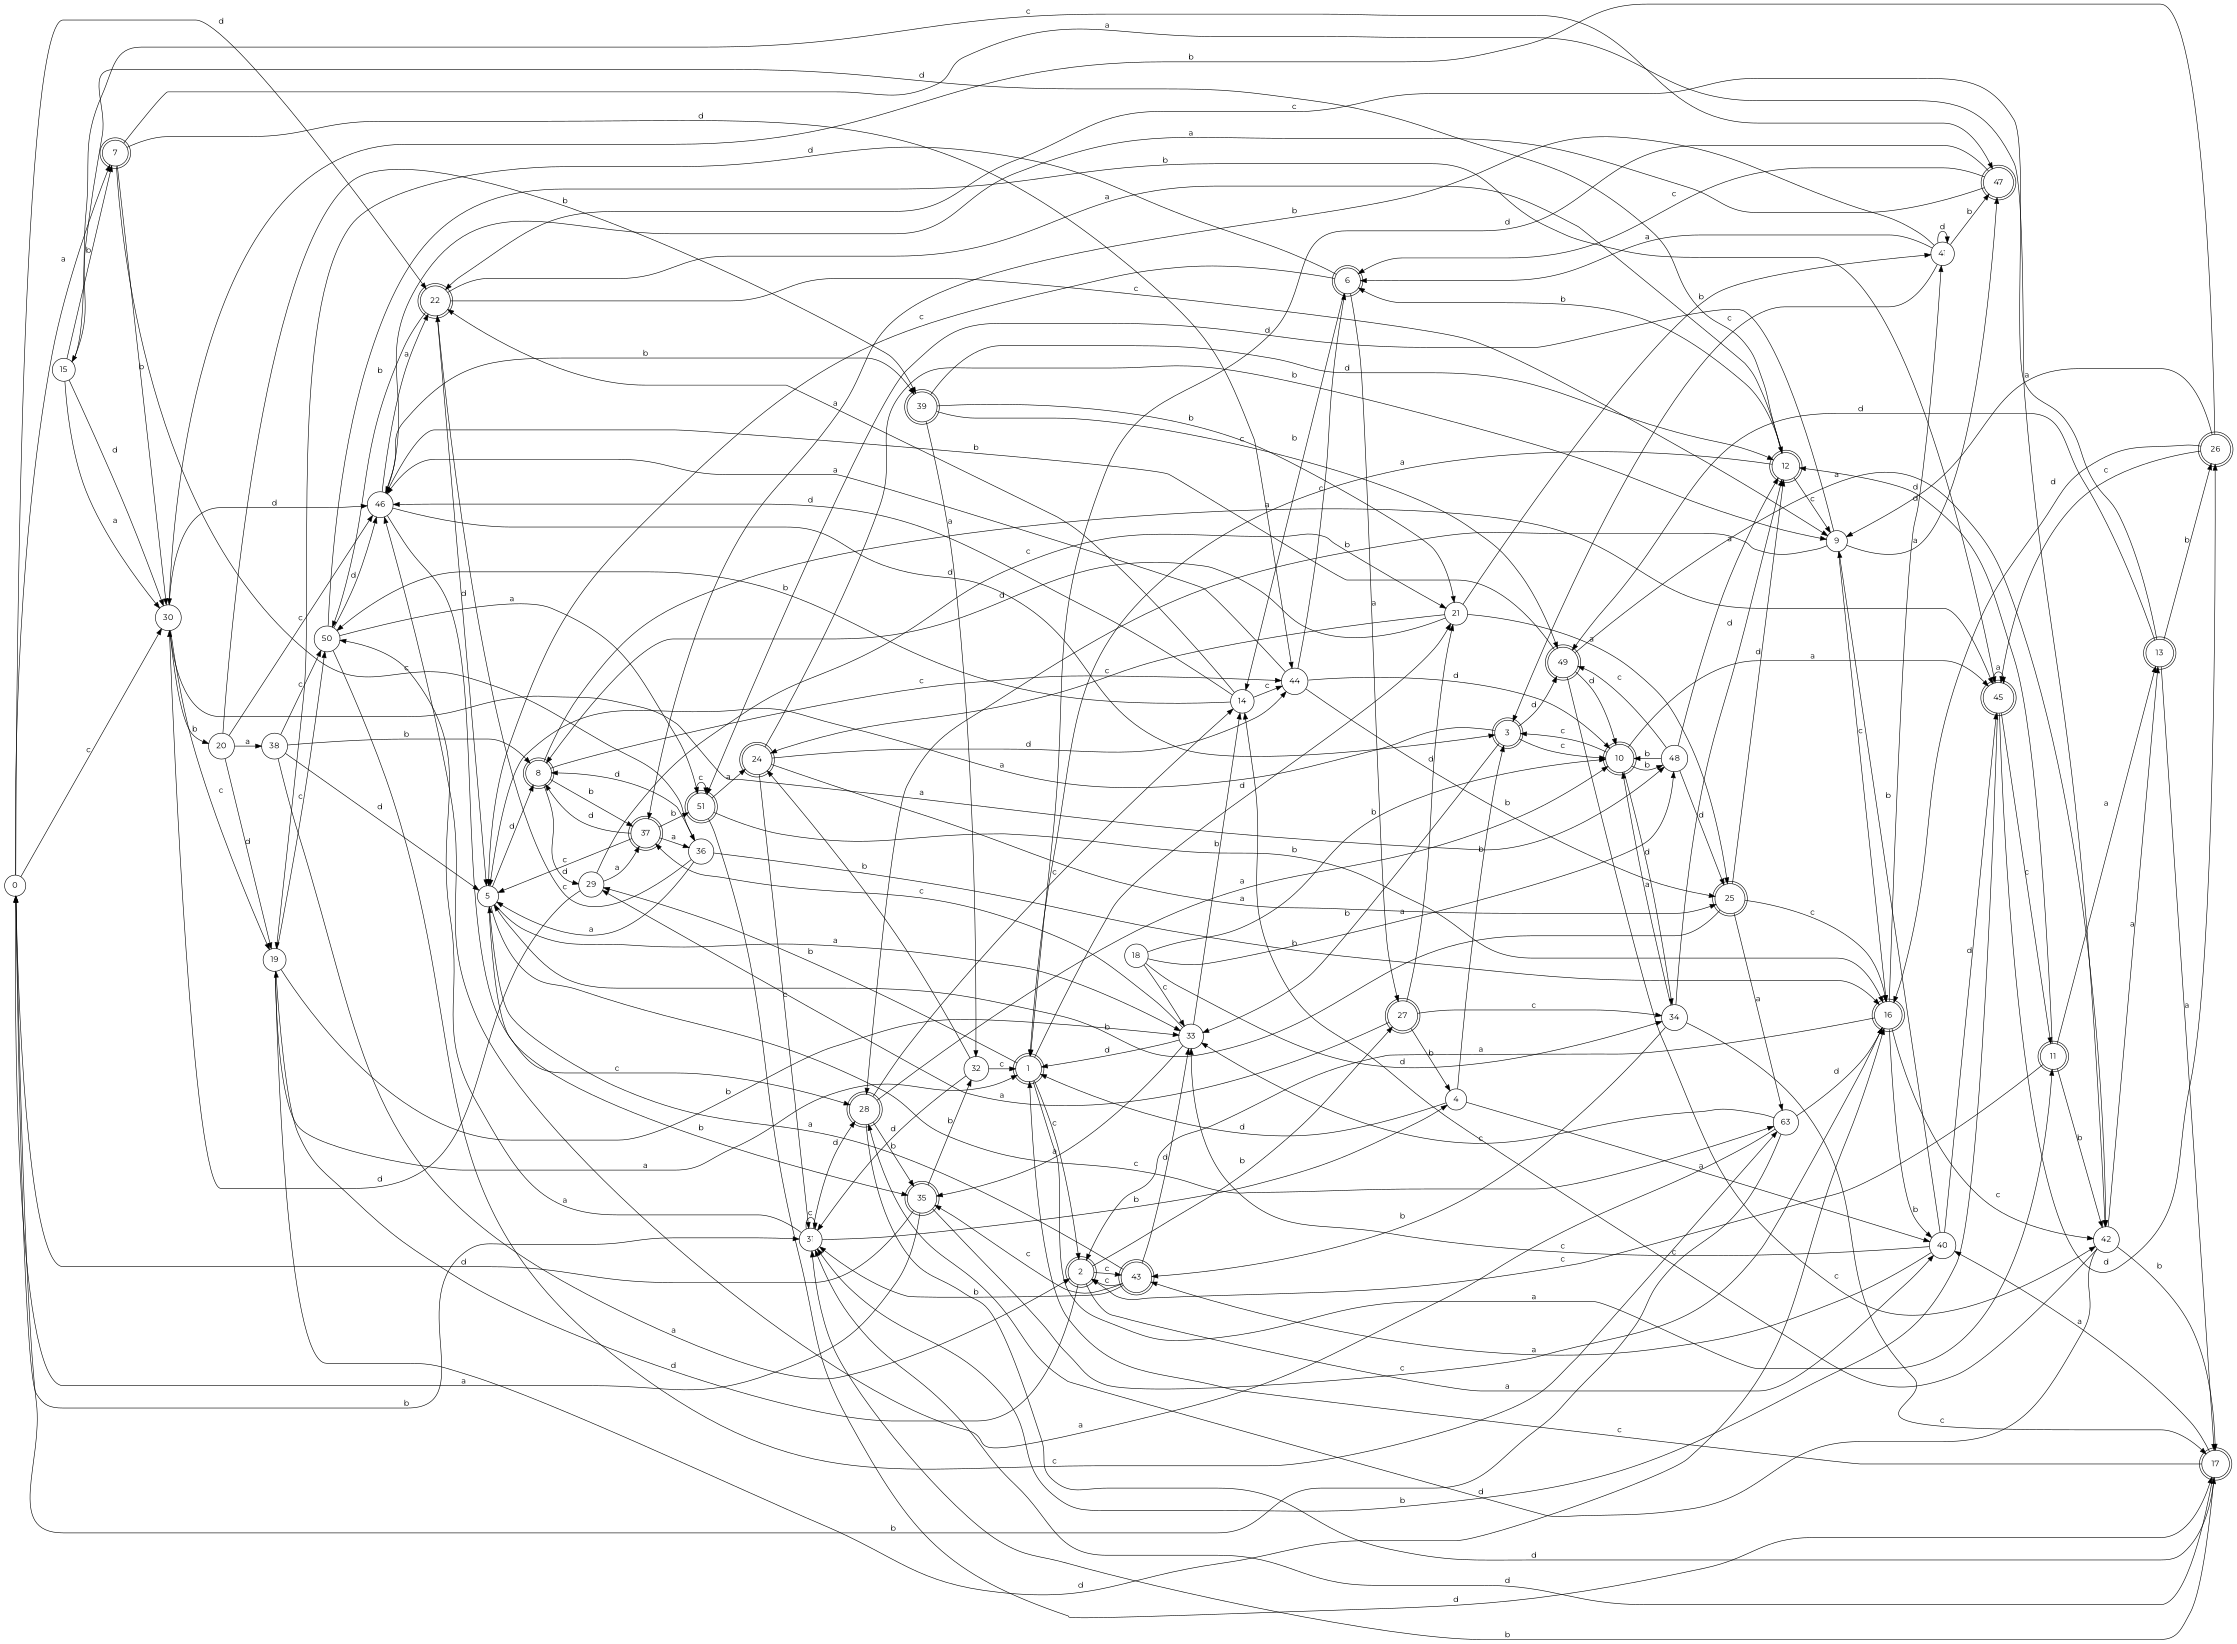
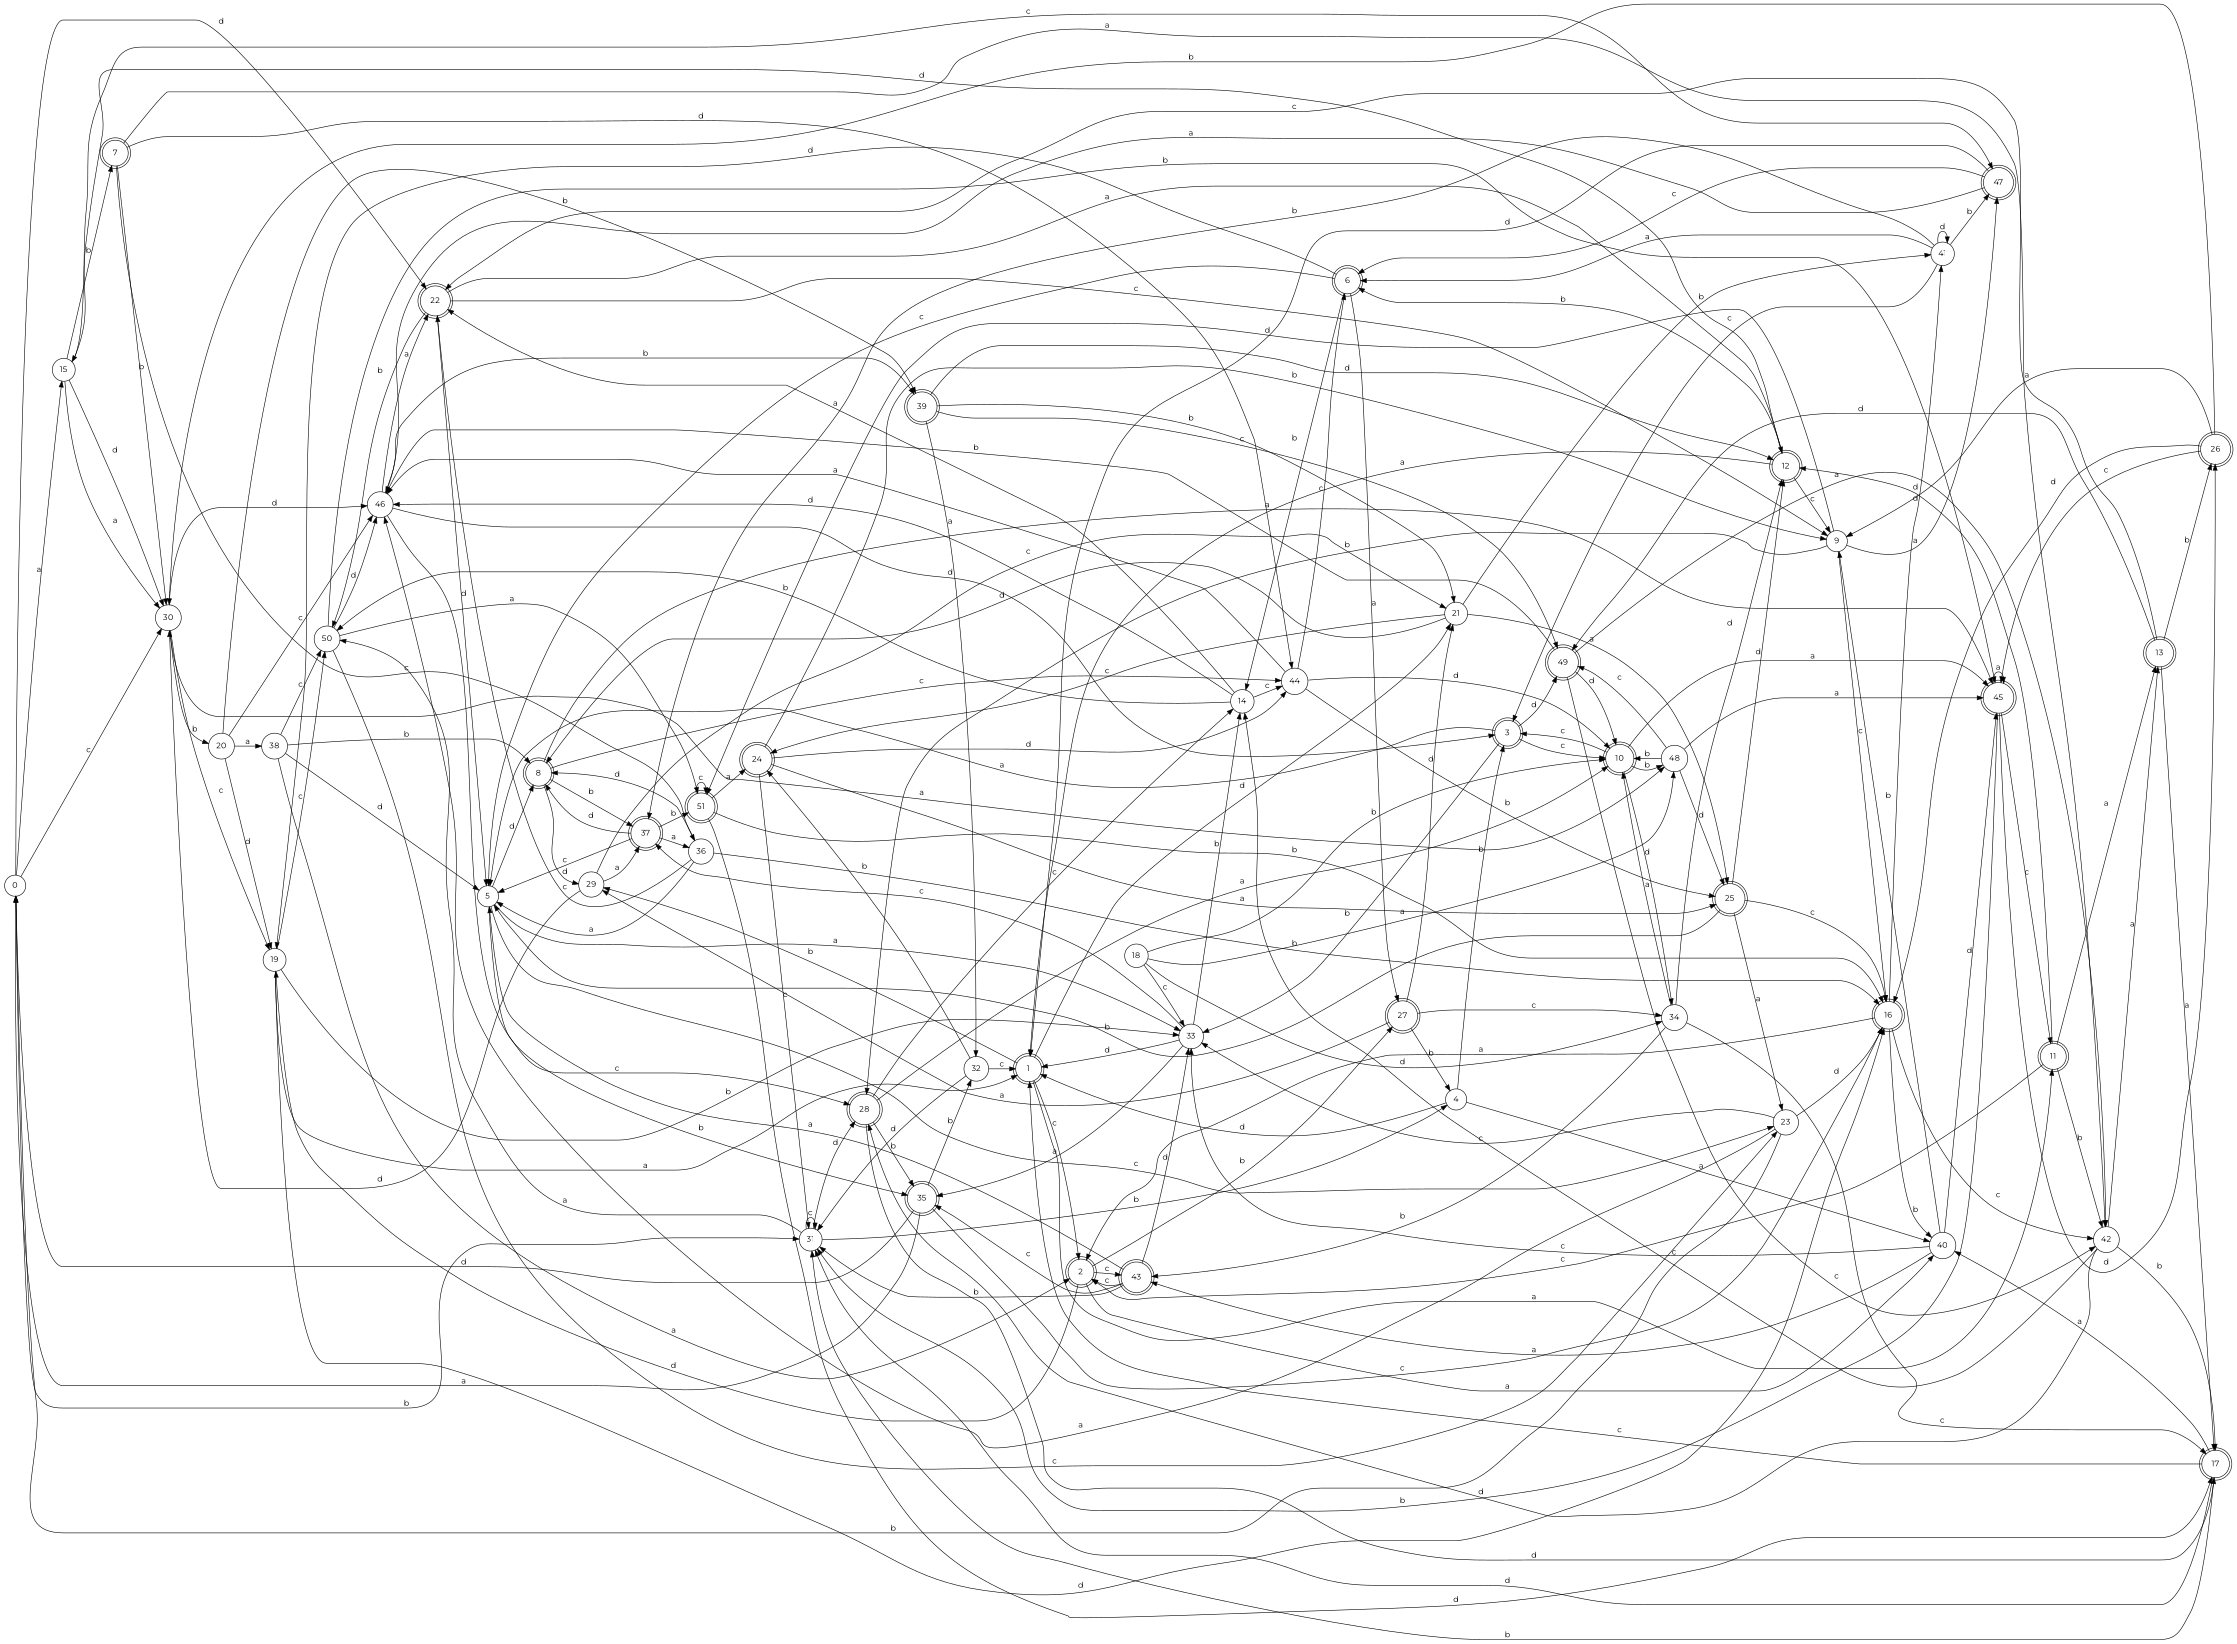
edge "0" -> "7": now "0" -> "15"
edge "48" -> "12": now "48" -> "45"
node "63": label "63" -> "23"
